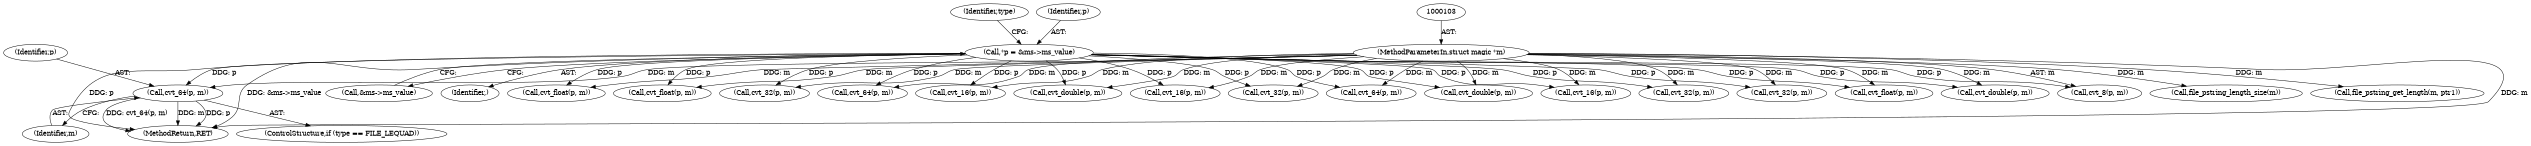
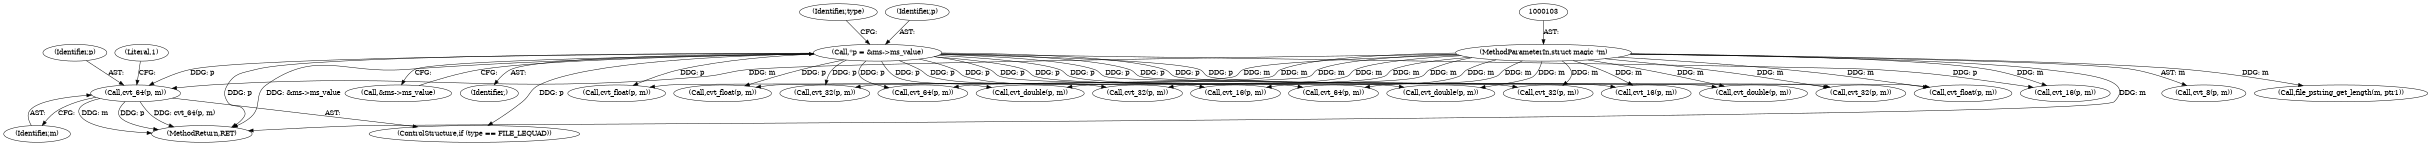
node "(Literal,1)": added
edge "(Call,*p = &ms->ms_value)" -> "(Call,cvt_8(p, m))": now "(Call,*p = &ms->ms_value)" -> "(ControlStructure,if (type == FILE_LEQUAD))"
node "(Call,file_pstring_length_size(m))": removed
